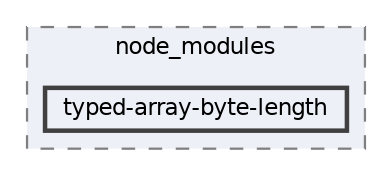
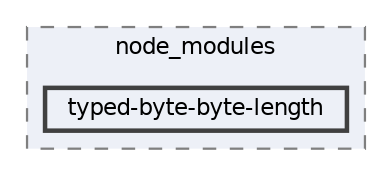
node "typed-array-byte-length": label "typed-array-byte-length" -> "typed-byte-byte-length"
